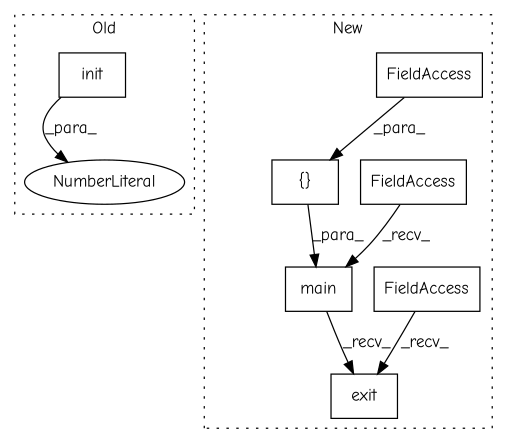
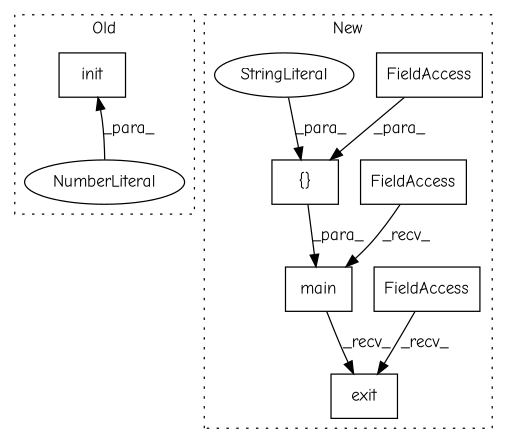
node "StringLiteral": added
edge "init" -> "NumberLiteral": reversed
